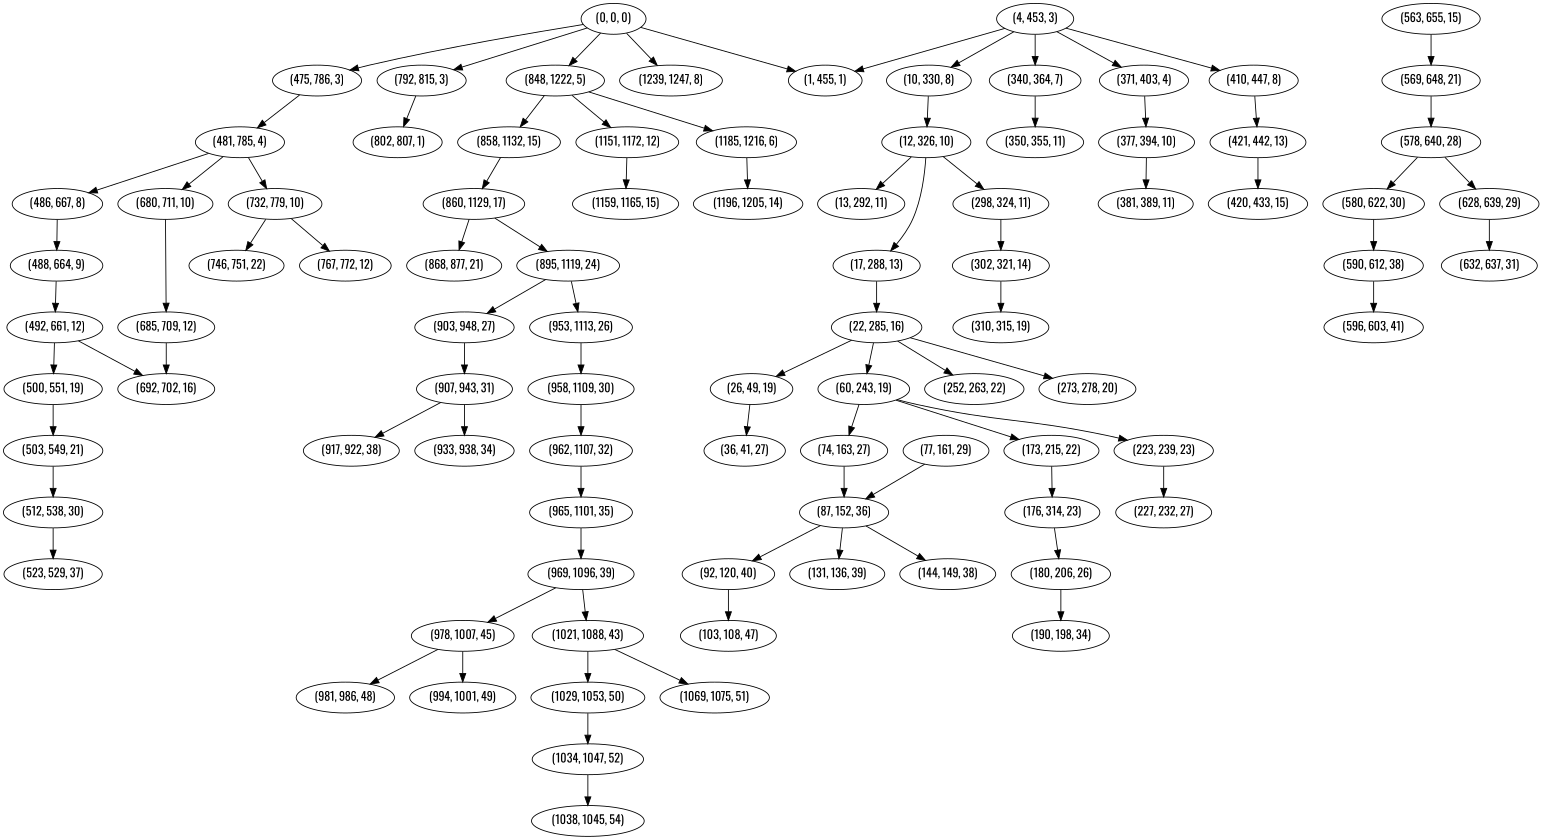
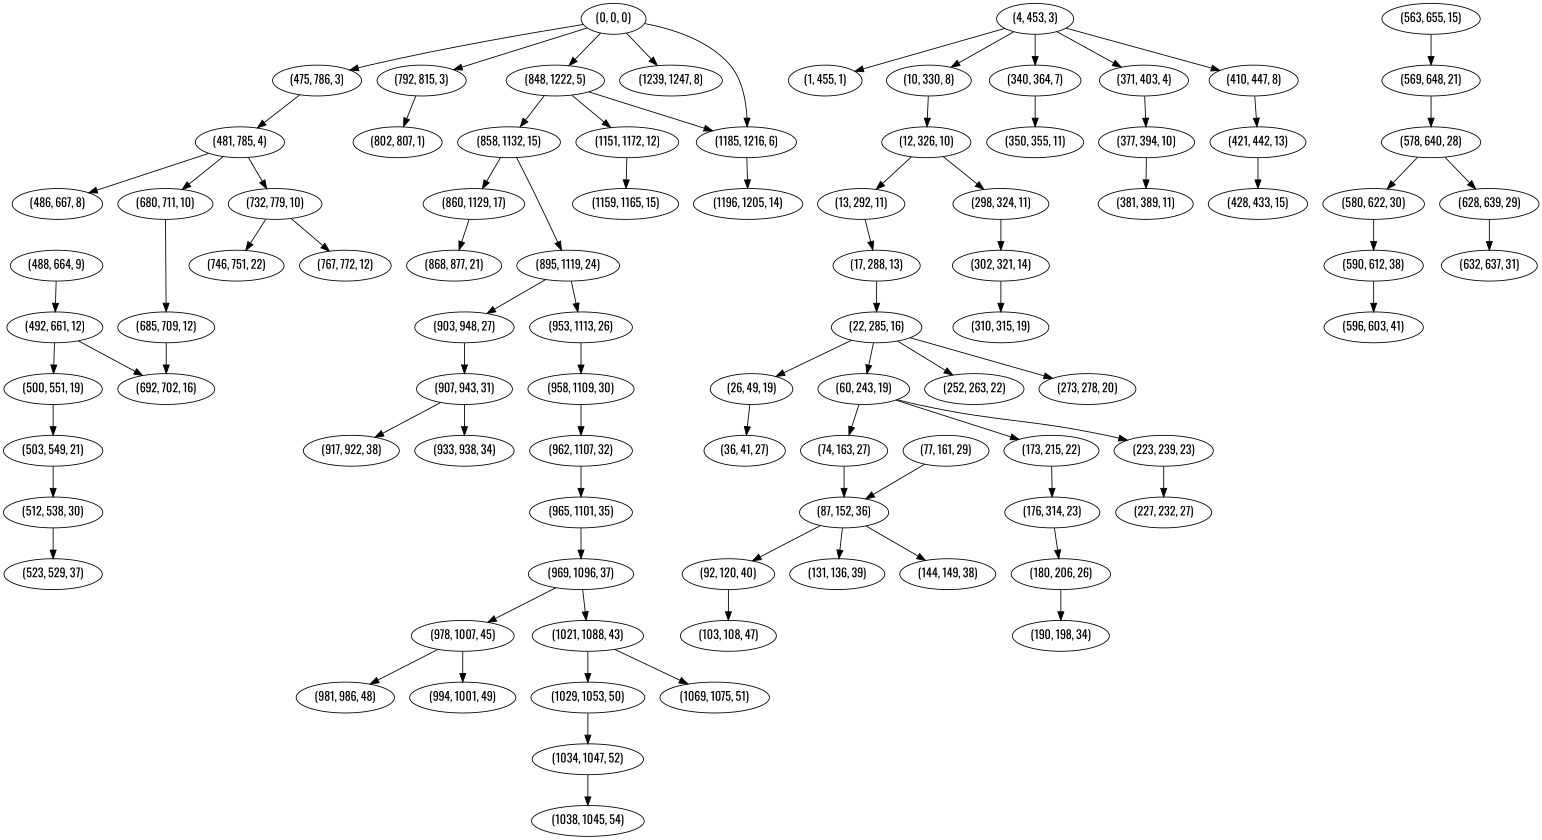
edge "(0, 0, 0)" -> "(1, 455, 1)": now "(0, 0, 0)" -> "(1185, 1216, 6)"
edge "(12, 326, 10)" -> "(17, 288, 13)": now "(13, 292, 11)" -> "(17, 288, 13)"
node "(420, 433, 15)": label "(420, 433, 15)" -> "(428, 433, 15)"
edge "(486, 667, 8)" -> "(488, 664, 9)": removed
edge "(860, 1129, 17)" -> "(895, 1119, 24)": now "(858, 1132, 15)" -> "(895, 1119, 24)"
node "(969, 1096, 39)": label "(969, 1096, 39)" -> "(969, 1096, 37)"
